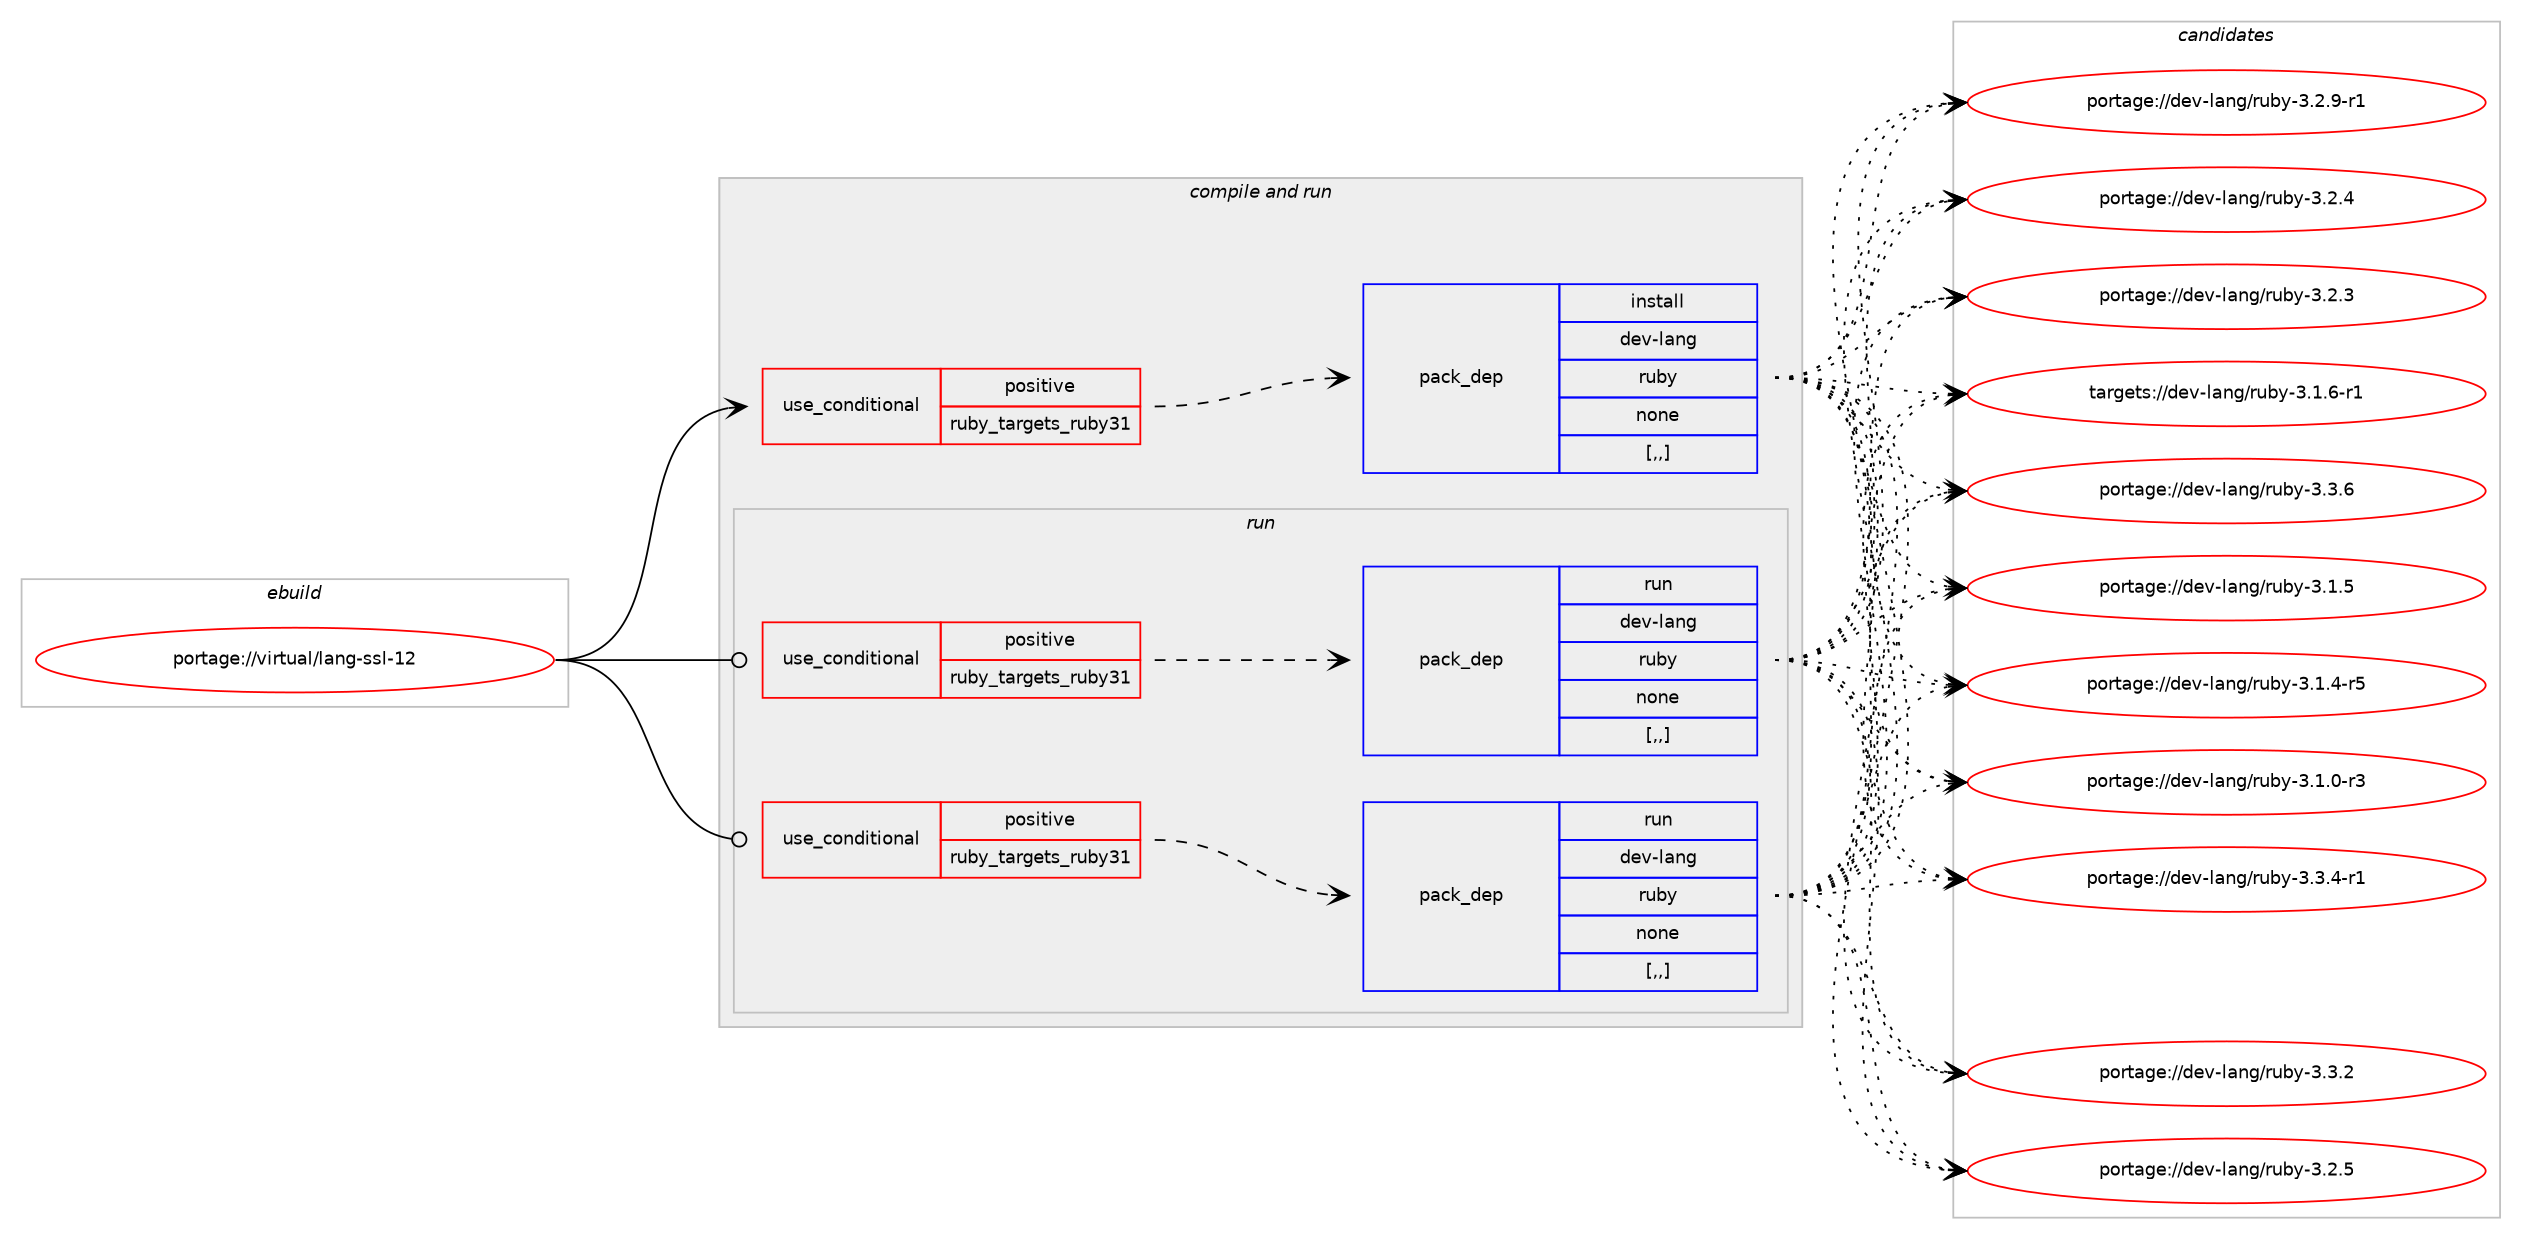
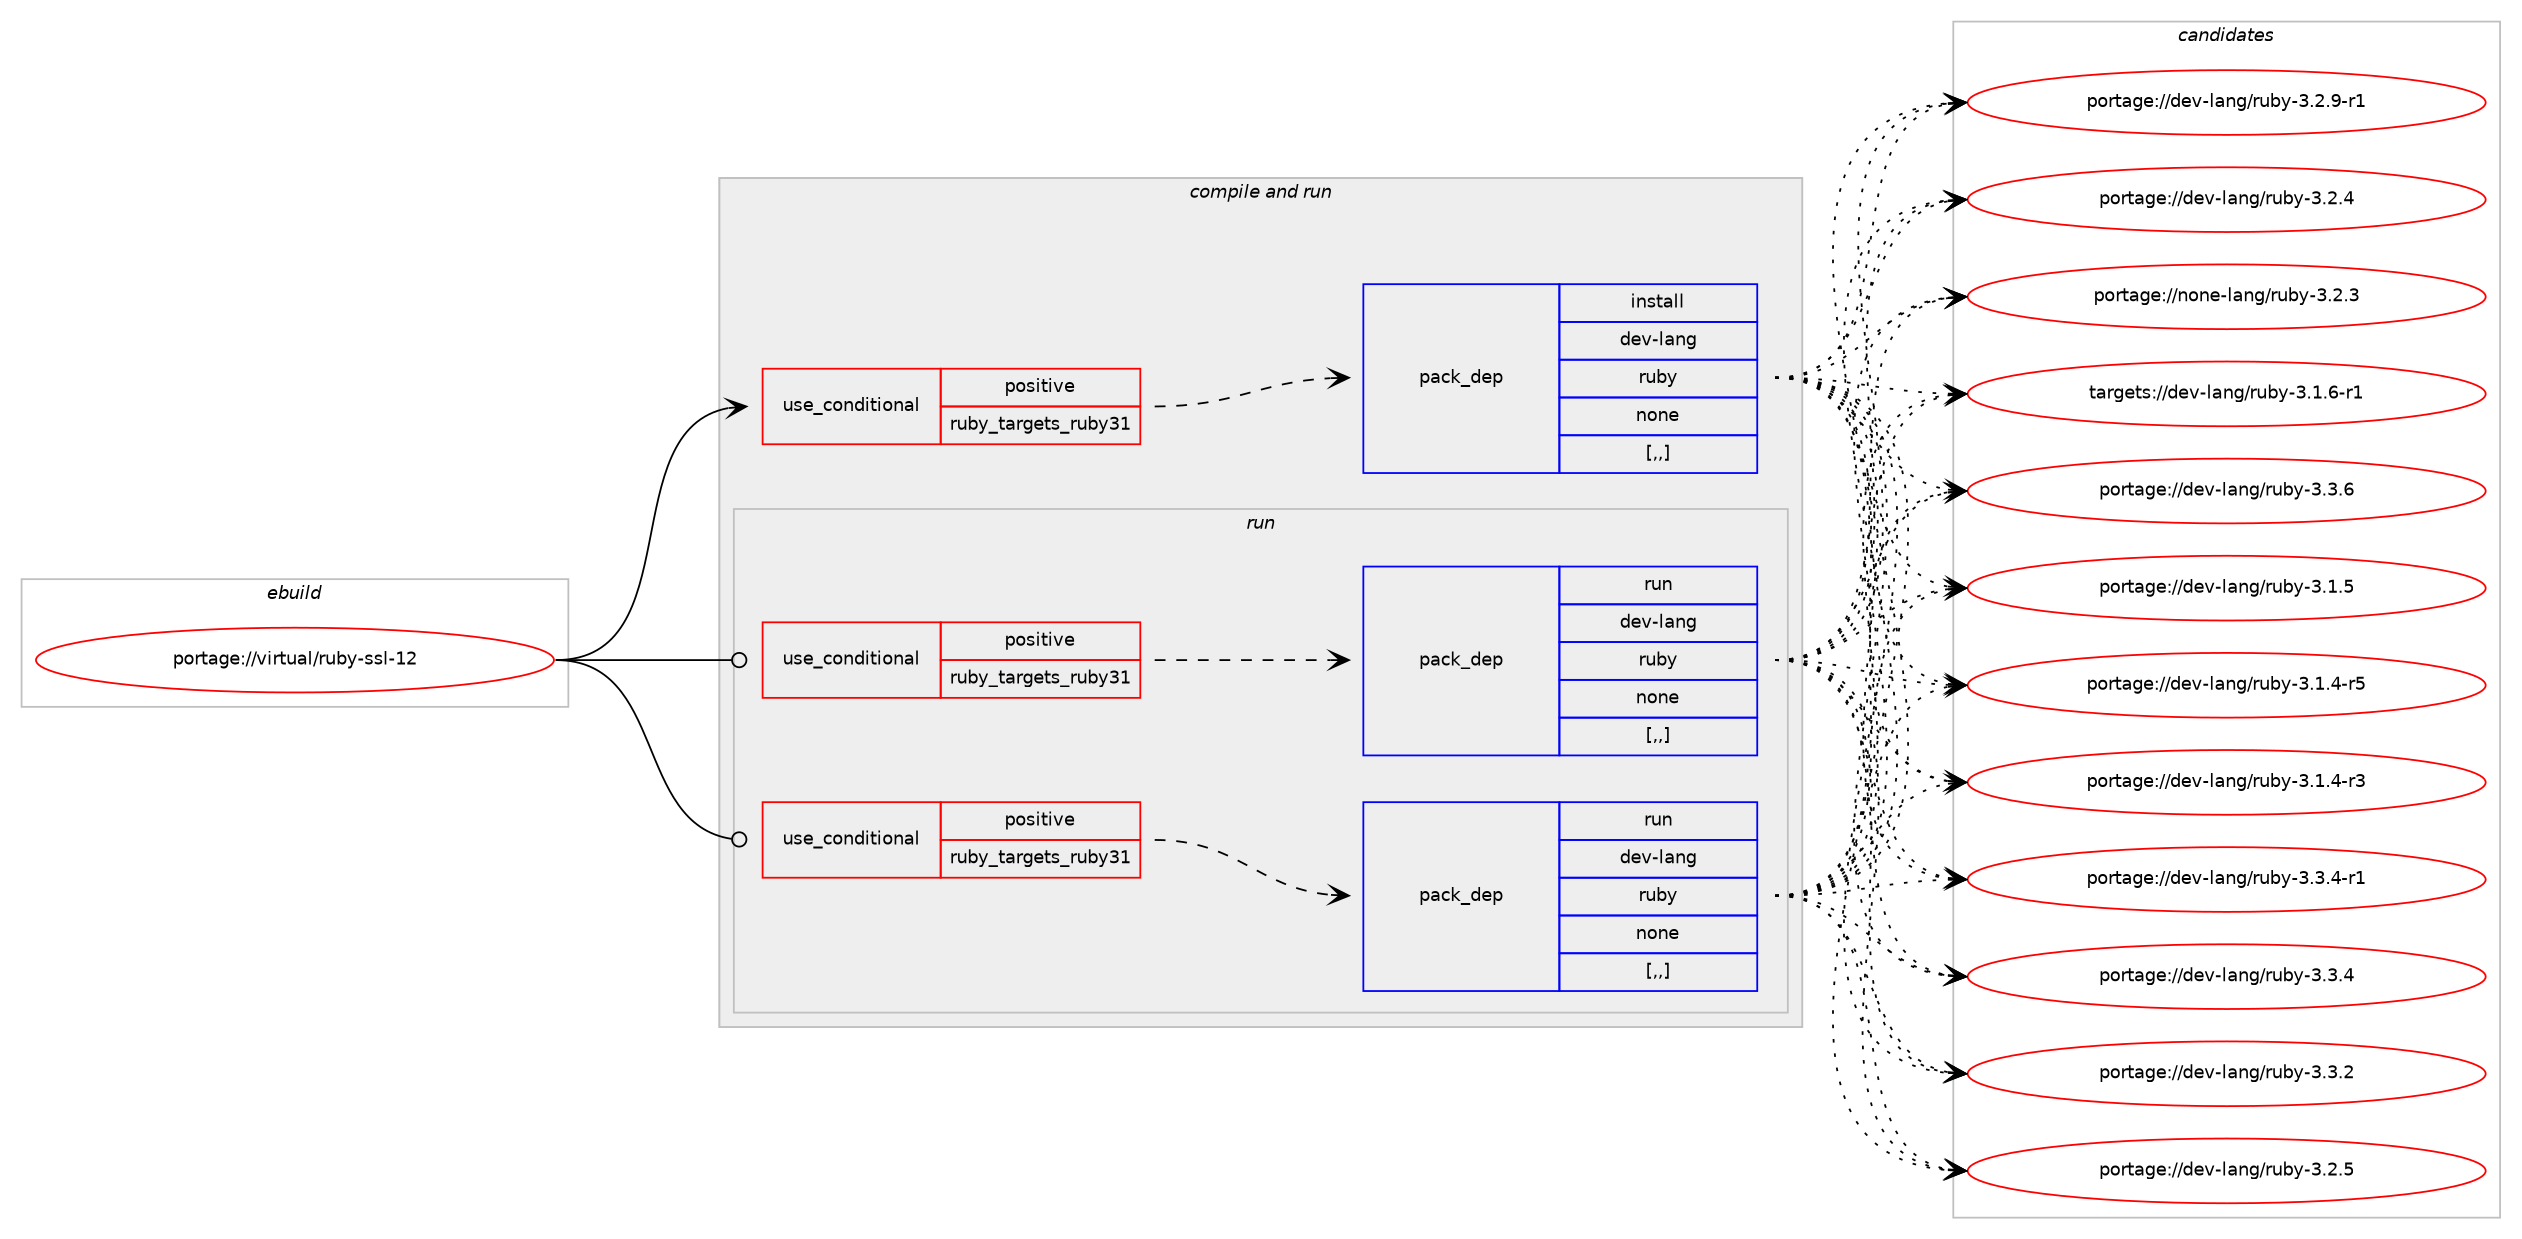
node "portage://dev-lang/ruby-3.2.3": label "portage://dev-lang/ruby-3.2.3" -> "portage://none-lang/ruby-3.2.3"
node "portage://virtual/lang-ssl-12": label "portage://virtual/lang-ssl-12" -> "portage://virtual/ruby-ssl-12"
node "portage://dev-lang/ruby-3.1.0-r3": label "portage://dev-lang/ruby-3.1.0-r3" -> "portage://dev-lang/ruby-3.1.4-r3"
node "portage://dev-lang/ruby-3.3.4": added
